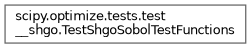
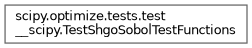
node "scipy.optimize.tests.test __shgo.TestShgoSobolTestFunctions": label "scipy.optimize.tests.test __shgo.TestShgoSobolTestFunctions" -> "scipy.optimize.tests.test __scipy.TestShgoSobolTestFunctions"
